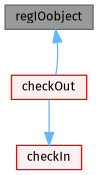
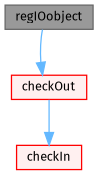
edge "checkOut" -> "regIOobject": reversed
